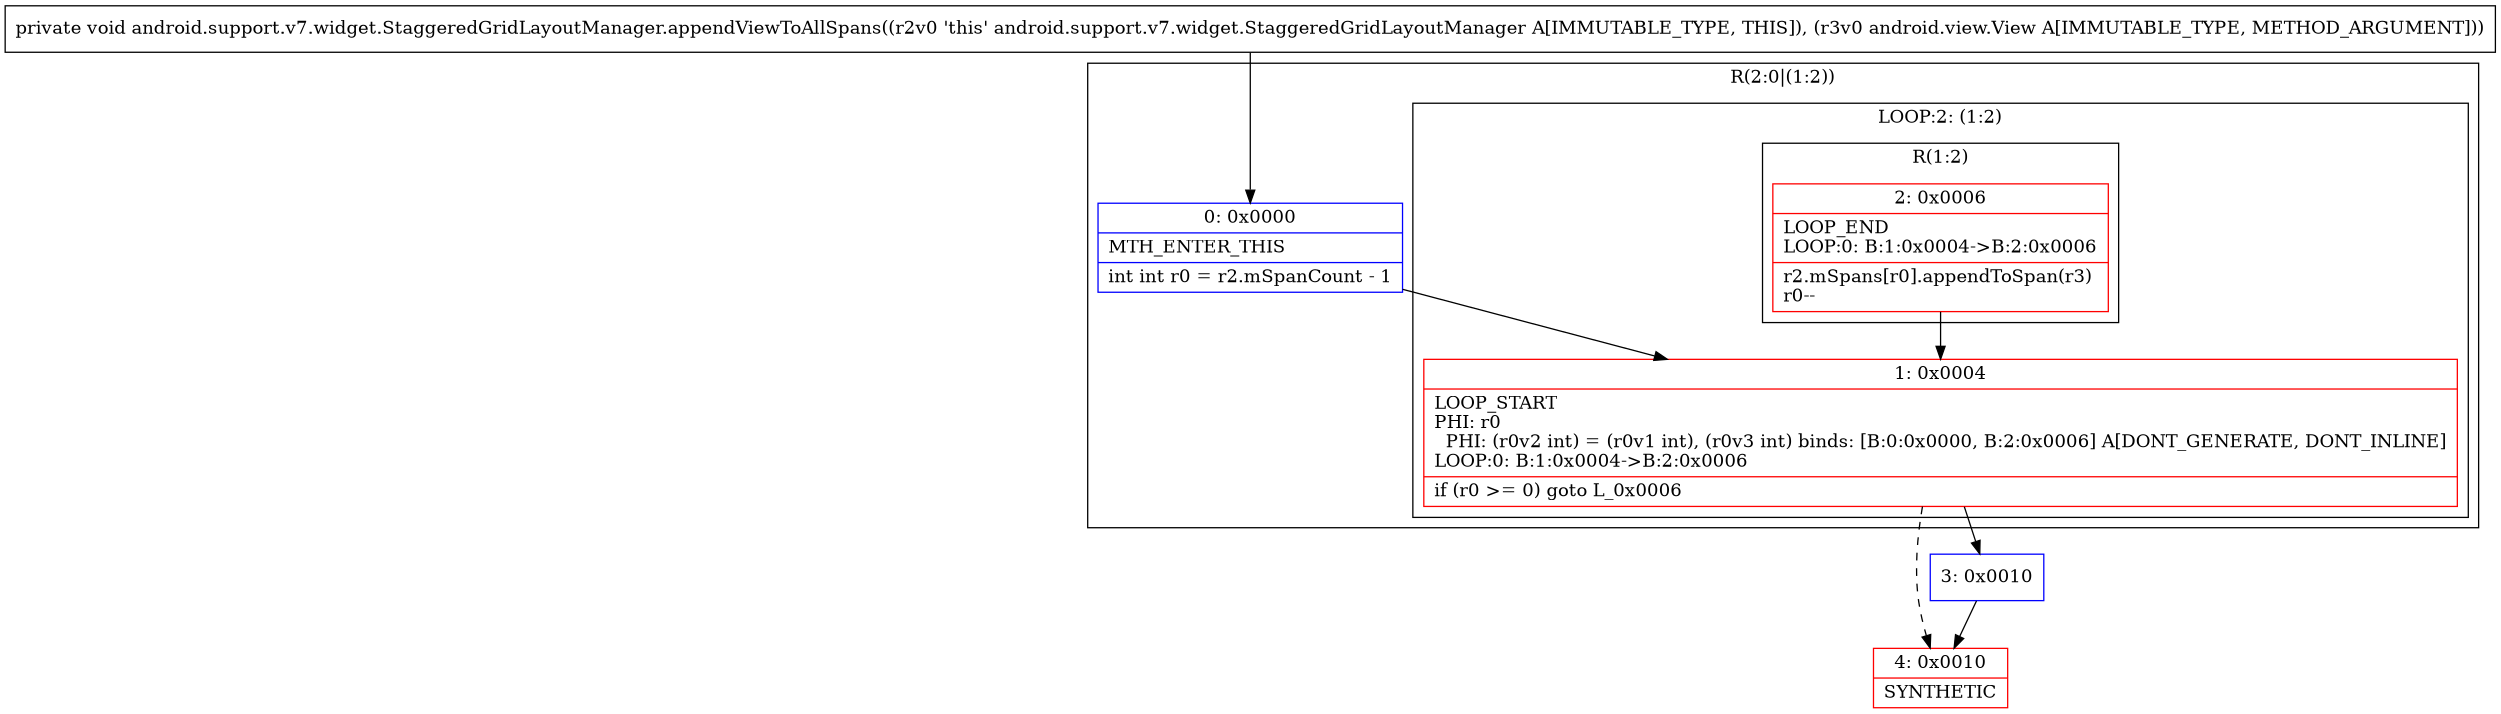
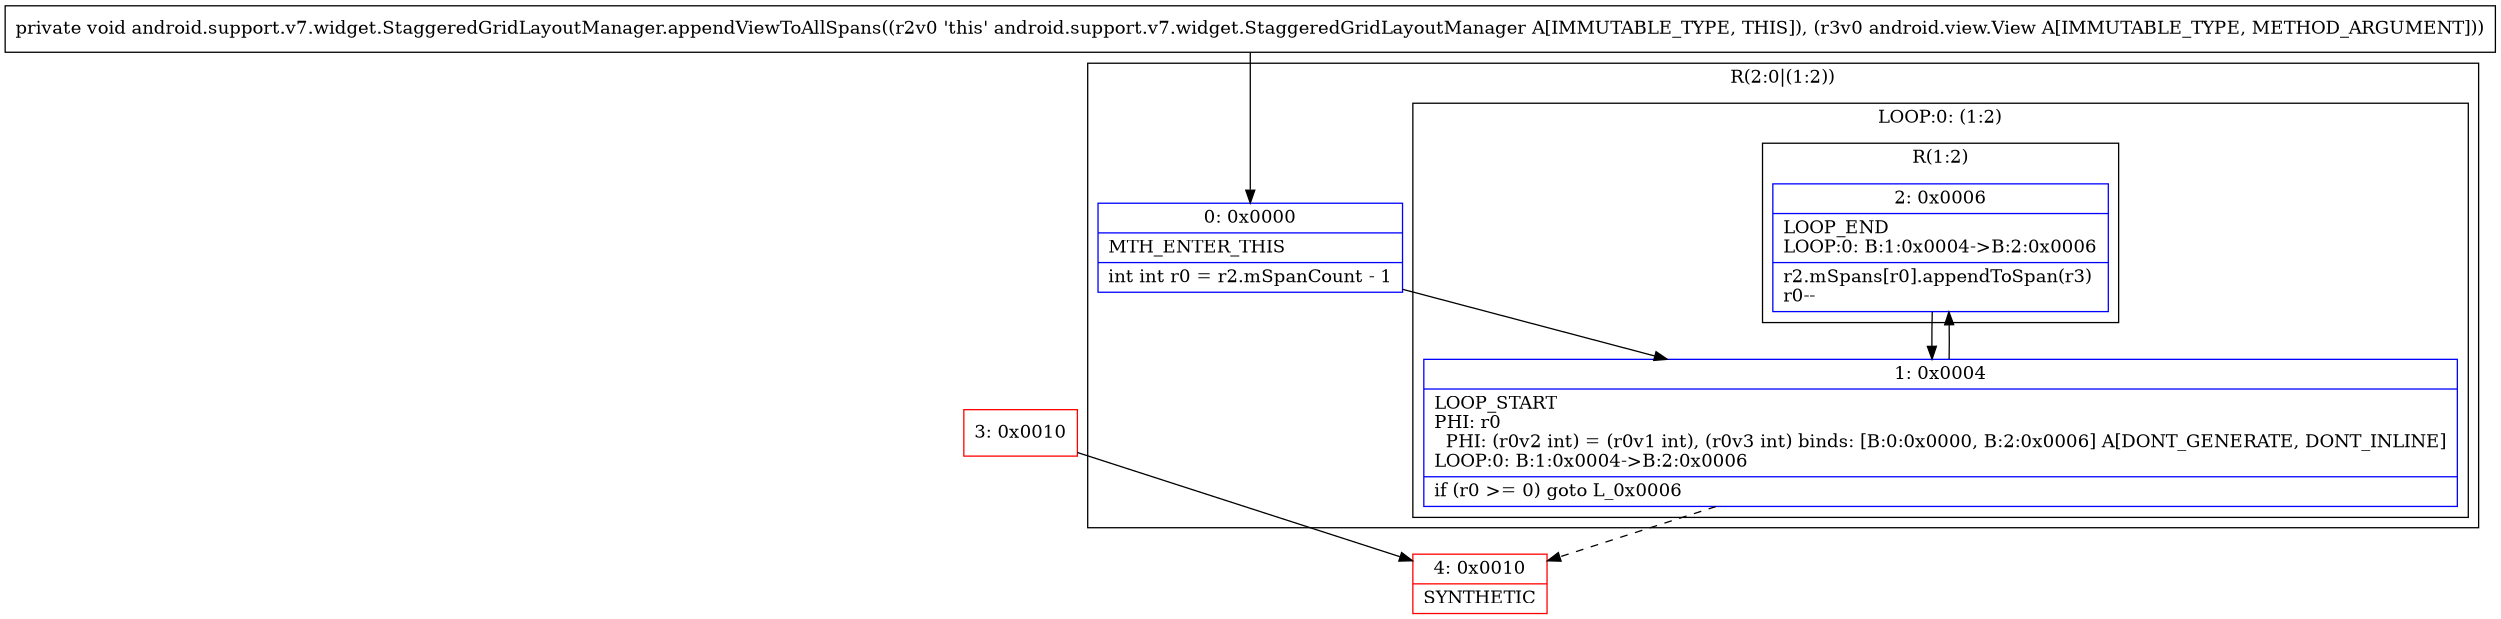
cluster "LOOP:2: (1:2)": label "LOOP:2: (1:2)" -> "LOOP:0: (1:2)"
node "2: 0x0006": color red -> blue
node "1: 0x0004": color red -> blue
edge "1: 0x0004" -> "3: 0x0010": now "1: 0x0004" -> "2: 0x0006"
node "3: 0x0010": color blue -> red
